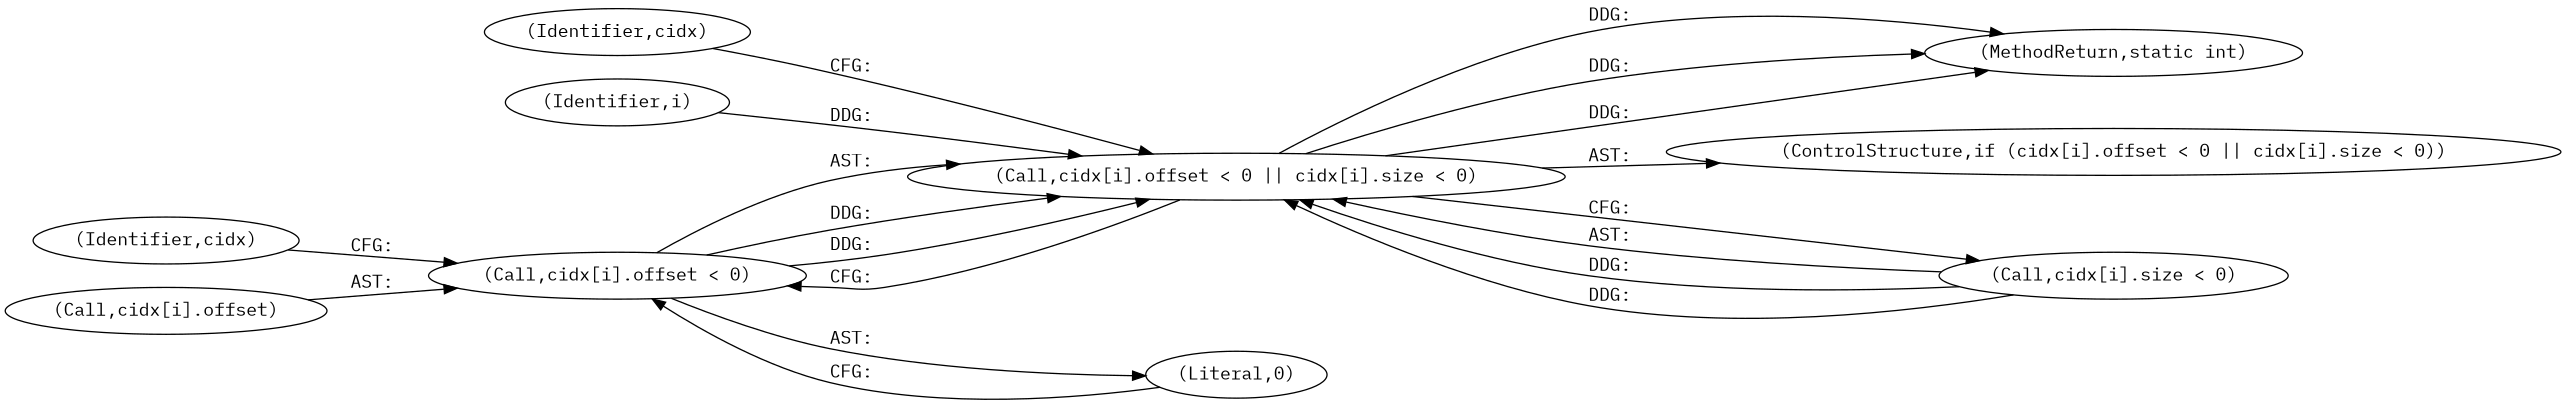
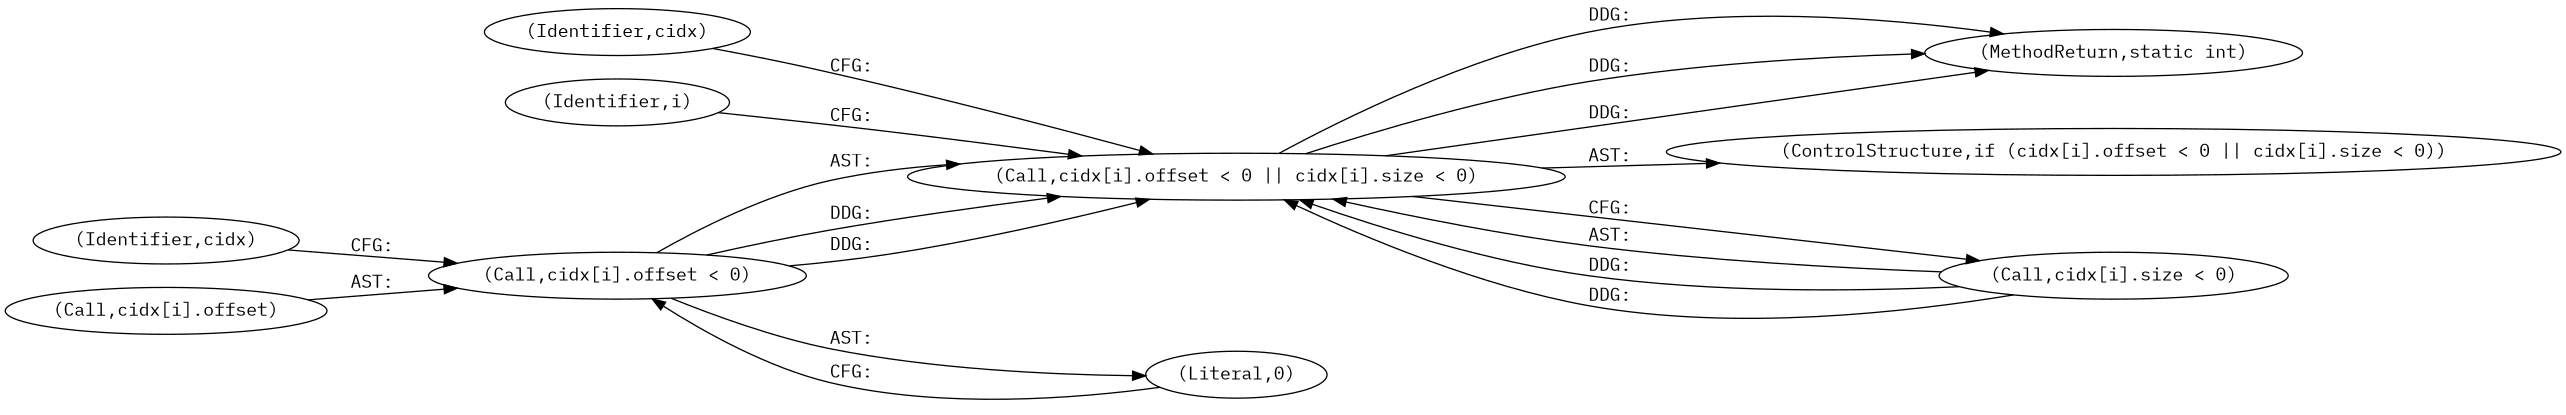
edge "(Identifier,i)" -> "(Call,cidx[i].offset < 0 || cidx[i].size < 0)": label "DDG: " -> "CFG: "
edge "(Call,cidx[i].offset < 0 || cidx[i].size < 0)" -> "(Call,cidx[i].offset < 0)": removed, label "CFG:"
